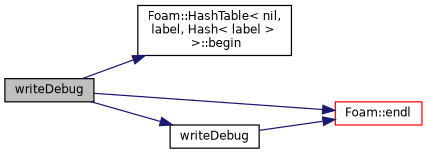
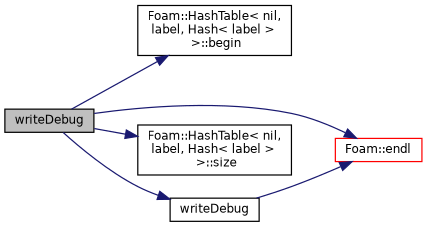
node "Foam::HashTable< nil, label, Hash< label > >::size": added
